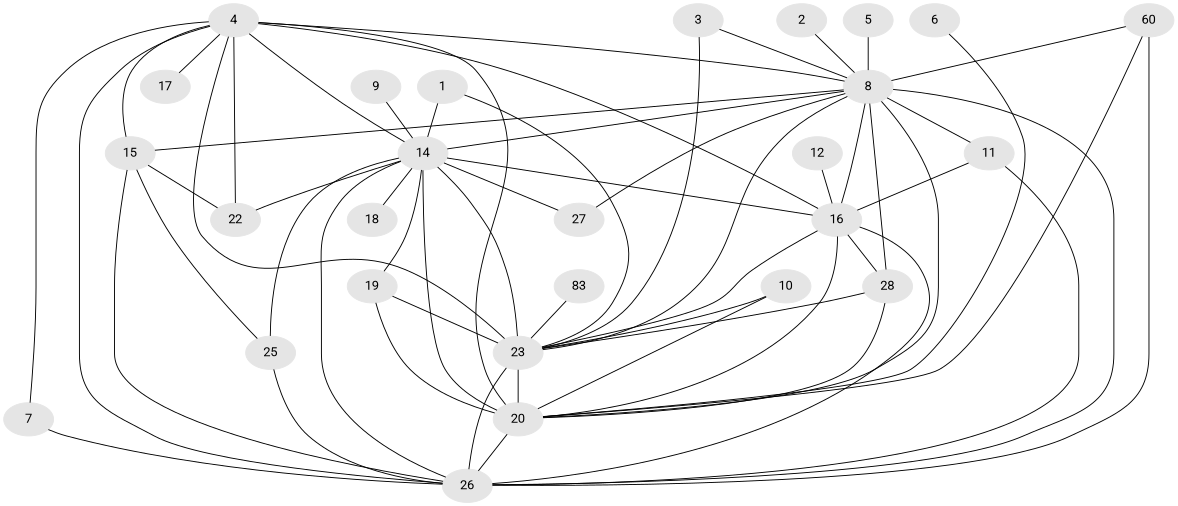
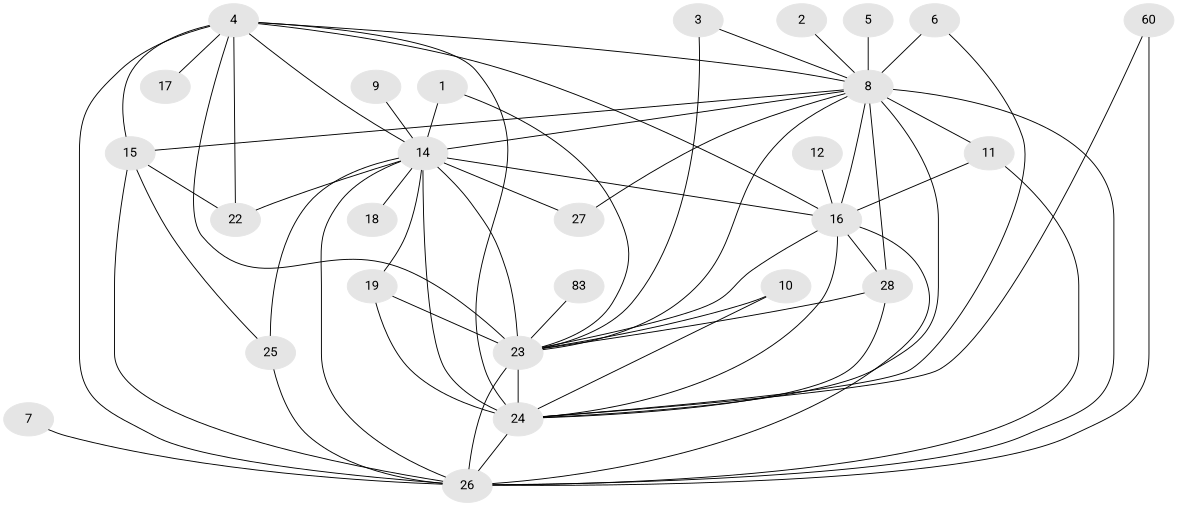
edge "60" -- "8": now "6" -- "8"
edge "4" -- "7": removed
node "20": label "20" -> "24"
